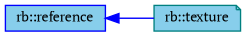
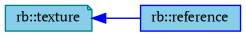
edge "rb::texture" -> "rb::reference": reversed
